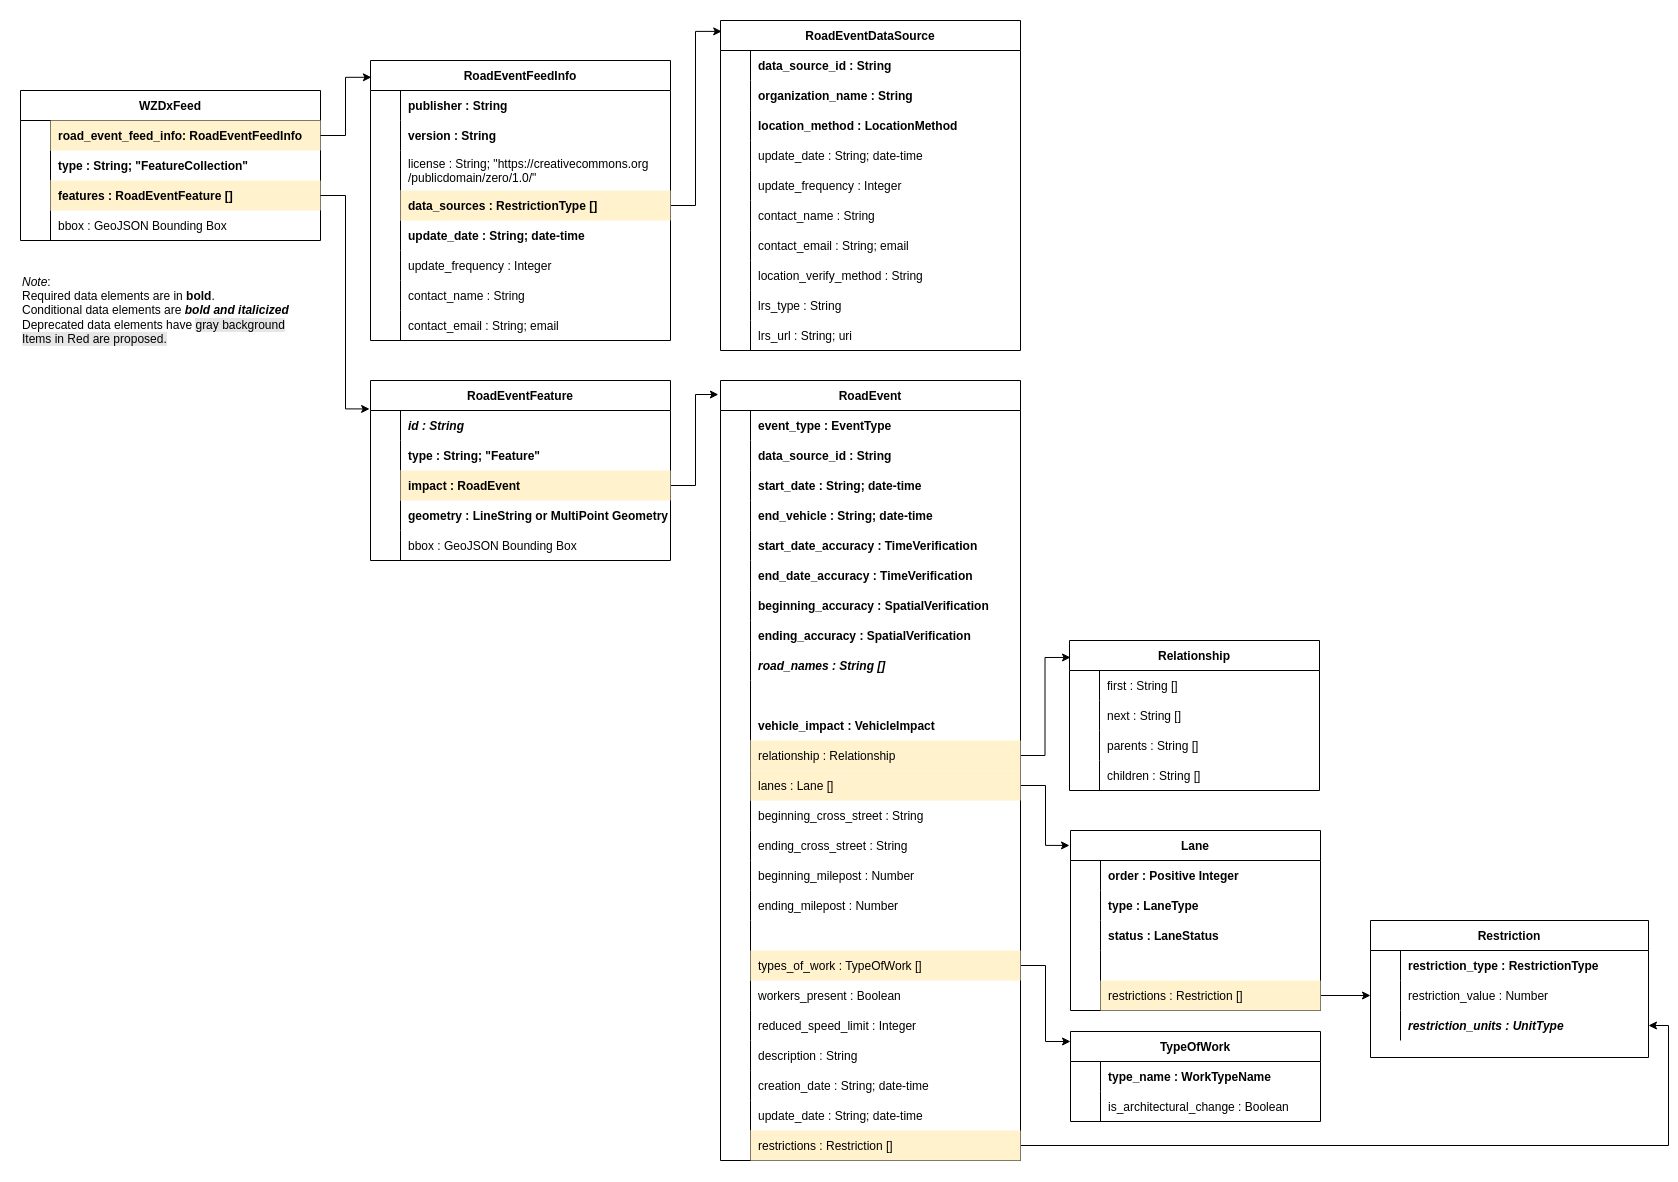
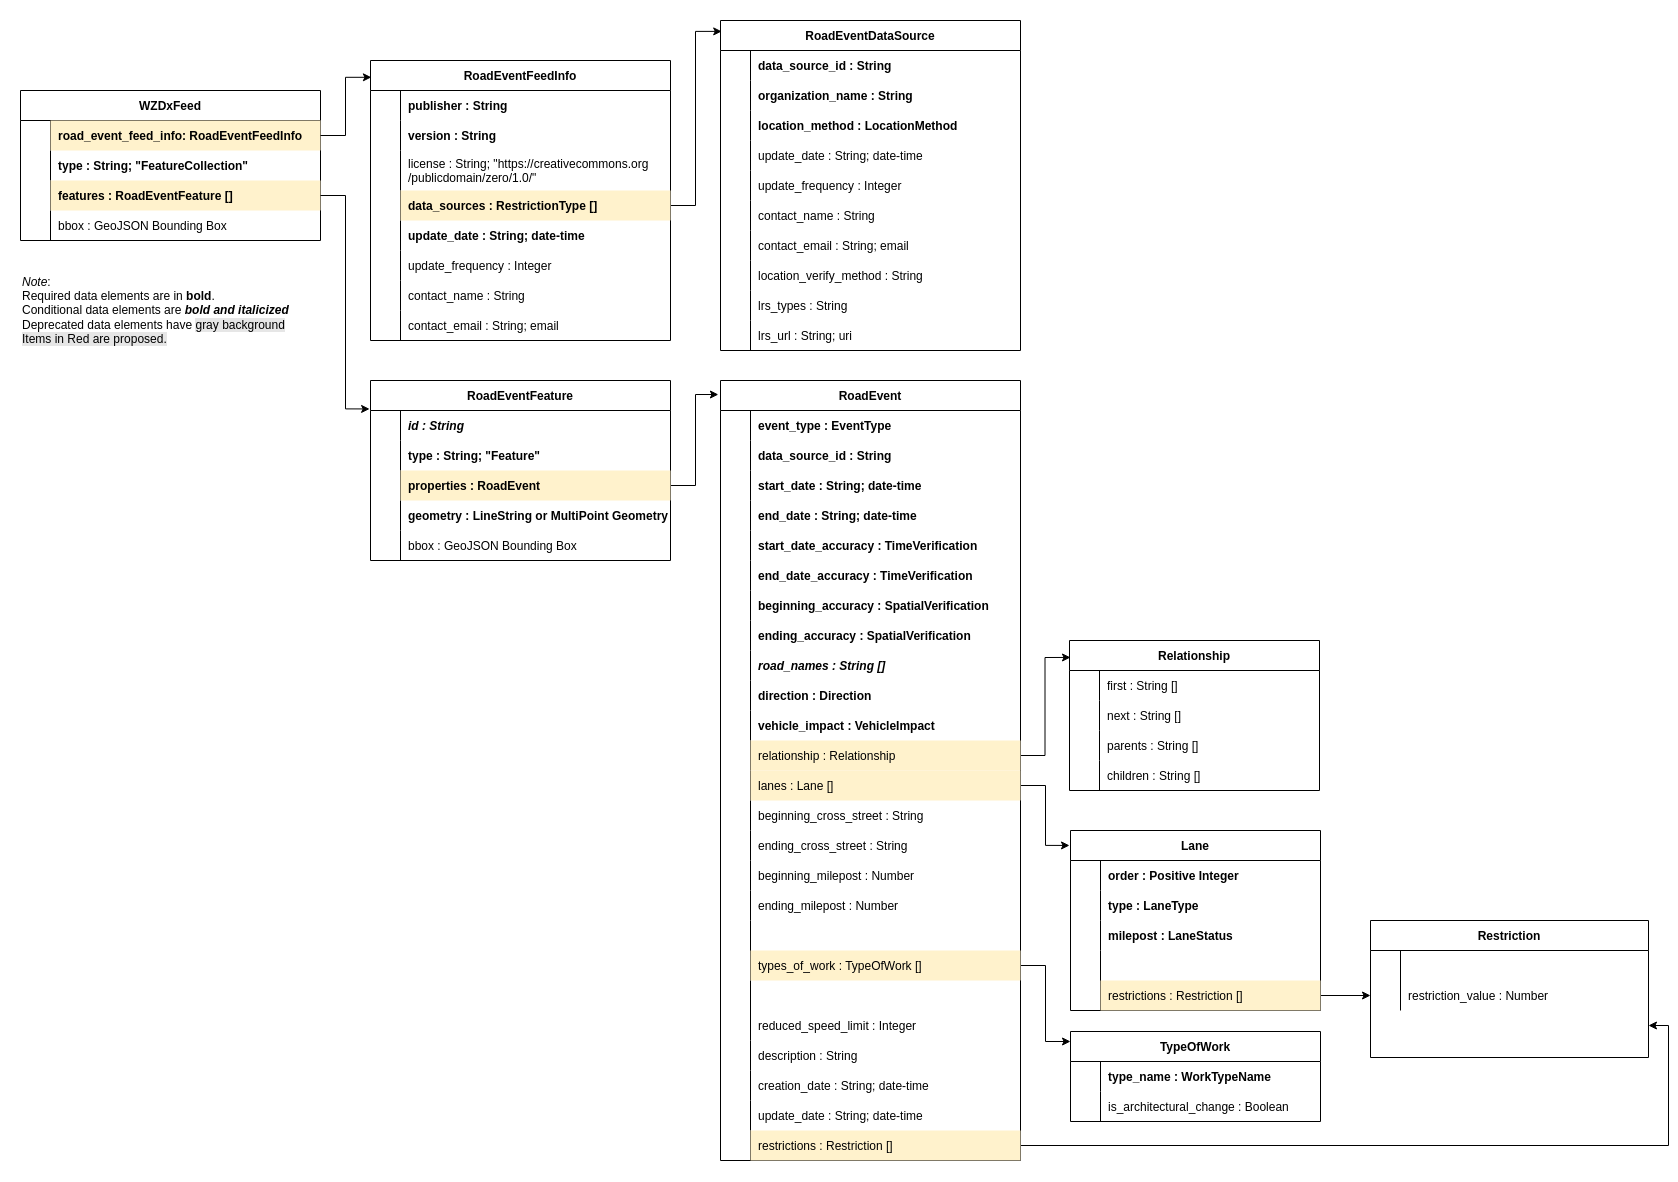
node "lrs_type : String": label "lrs_type : String" -> "lrs_types : String"
node "impact : RoadEvent": label "impact : RoadEvent" -> "properties : RoadEvent"
node "end_vehicle : String; date-time": label "end_vehicle : String; date-time" -> "end_date : String; date-time"
node "direction : Direction": added
node "status : LaneStatus": label "status : LaneStatus" -> "milepost : LaneStatus"
node "restriction_type : RestrictionType": removed
node "workers_present : Boolean": removed
node "restriction_units : UnitType": removed
